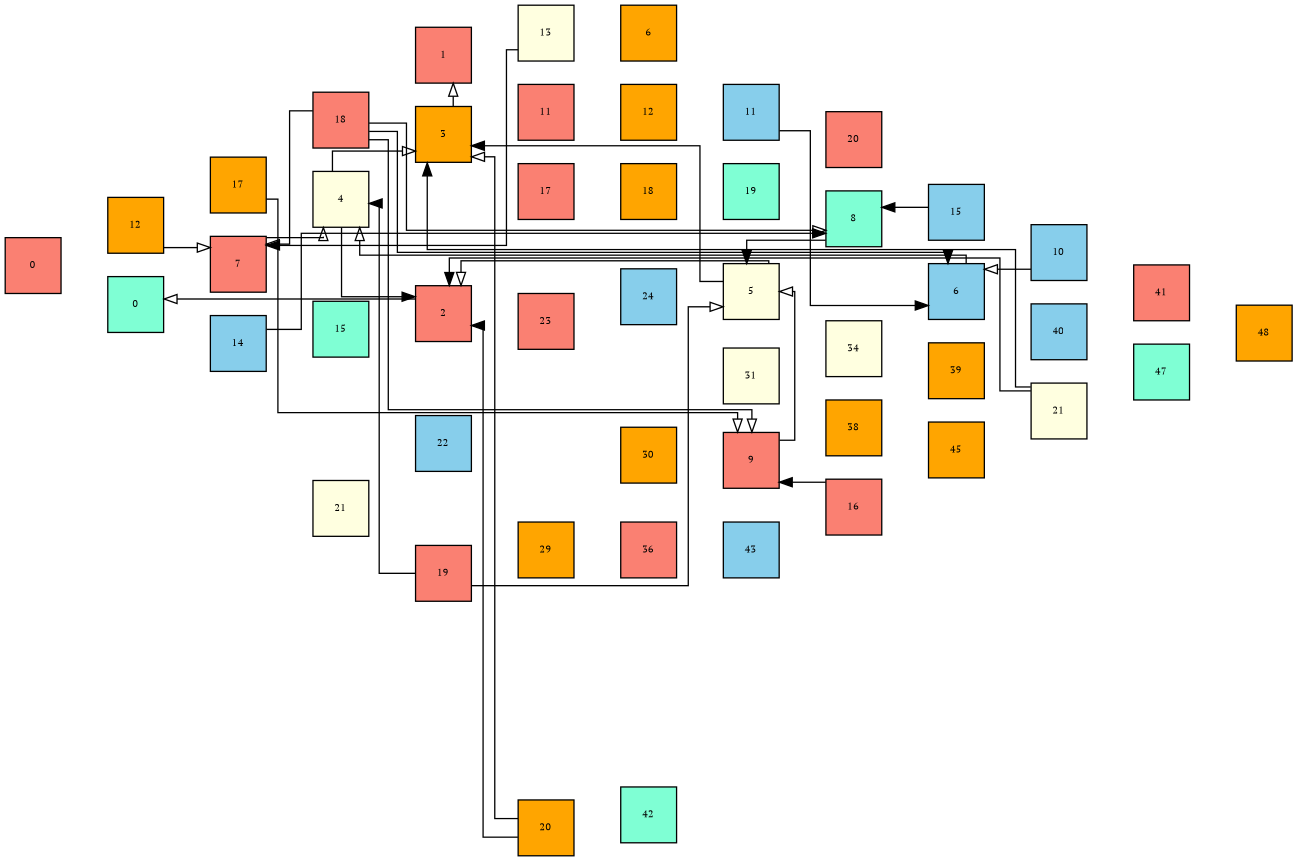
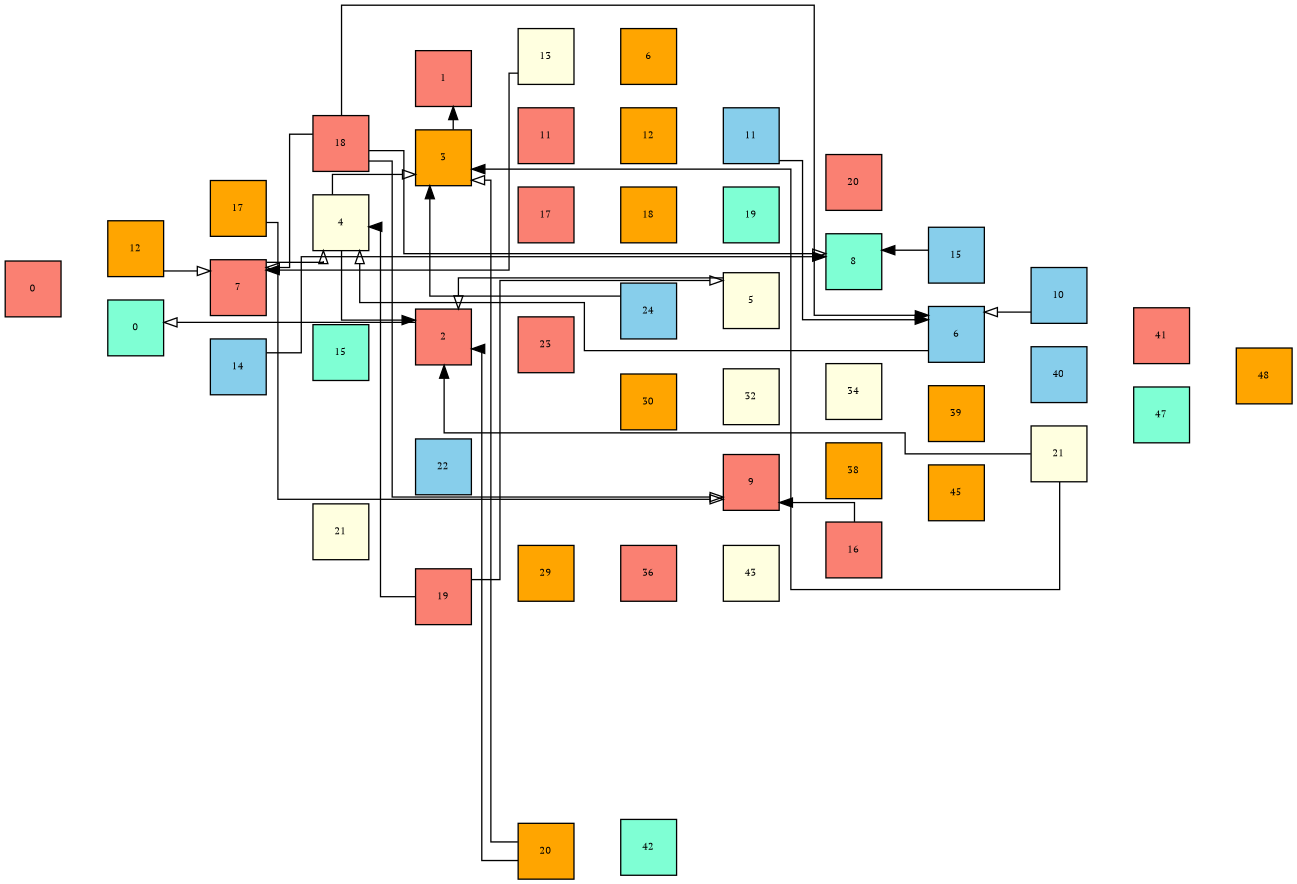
edge "3" -> "1": arrowhead onormal -> normal
edge "5" -> "3": now "24" -> "3"
edge "8" -> "5": removed
edge "9" -> "5": removed
node "31": label "31" -> "32"
node "43": fillcolor skyblue -> lightyellow
